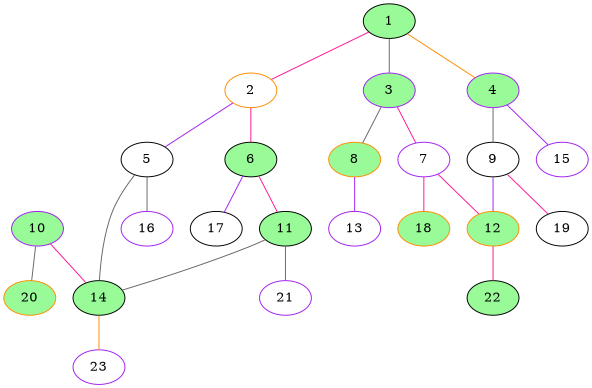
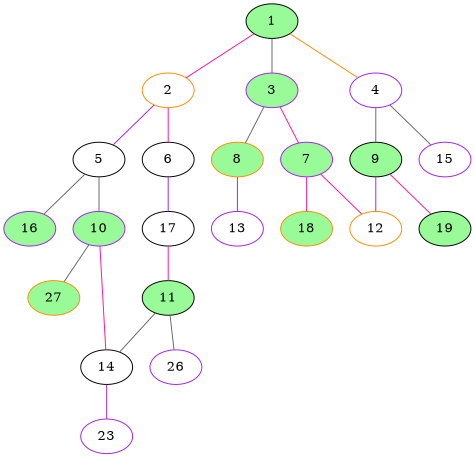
node "4": fillcolor palegreen -> white
edge "4" -- "15": color purple -> gray40
node "6": fillcolor palegreen -> white
node "7": fillcolor white -> palegreen
node "9": fillcolor white -> palegreen
edge "6" -- "11": now "17" -- "11"
edge "5" -- "14": now "5" -- "10"
node "16": fillcolor white -> palegreen
node "12": fillcolor palegreen -> white
node "19": fillcolor white -> palegreen
node "20": label "20" -> "27"
node "14": fillcolor palegreen -> white
node "21": label "21" -> "26"
node "22": removed
edge "14" -- "23": color darkorange -> purple
